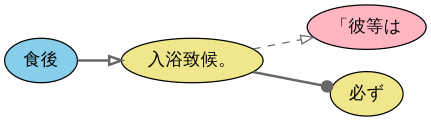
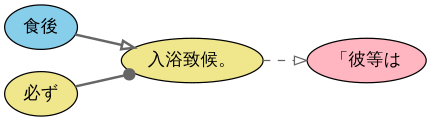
edge "入浴致候。" -> "必ず": reversed
